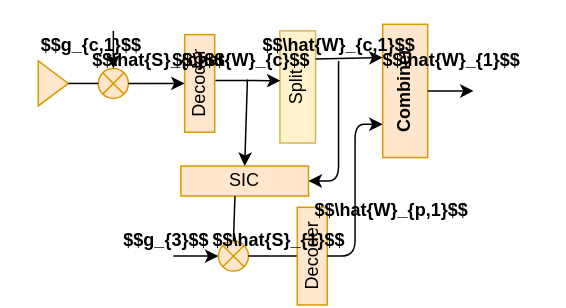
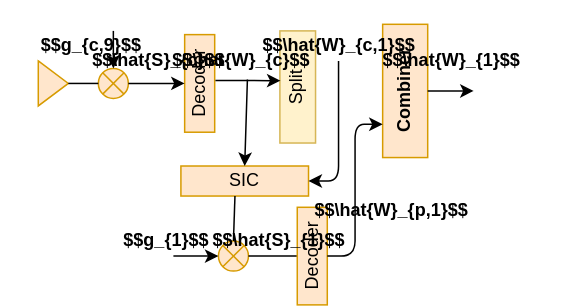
node "$$g_{c,1}$$": label "$$g_{c,1}$$" -> "$$g_{c,9}$$"
edge "Split" -> "Combiner": removed
node "$$g_{3}$$": label "$$g_{3}$$" -> "$$g_{1}$$"
